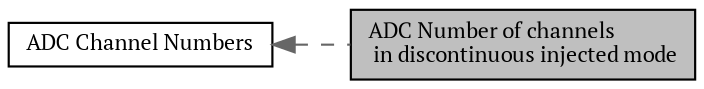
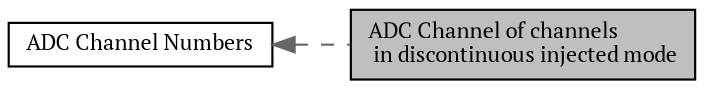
node "ADC Number of channels in discontinuous injected mode": label "ADC Number of channels in discontinuous injected mode" -> "ADC Channel of channels in discontinuous injected mode"
